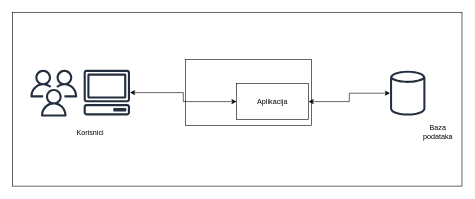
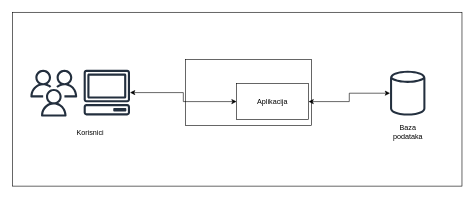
node "Baza podataka": moved (438, 132) -> (408, 132)
